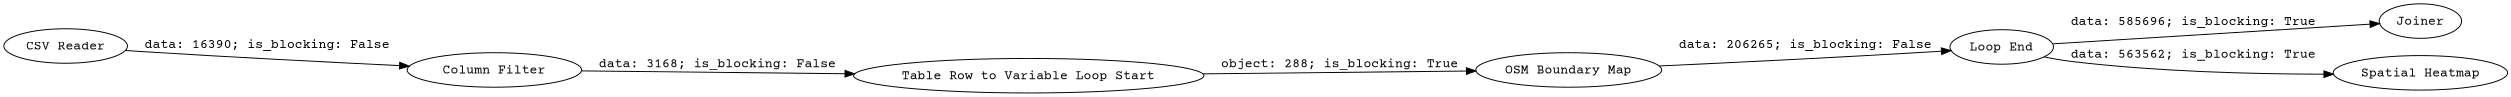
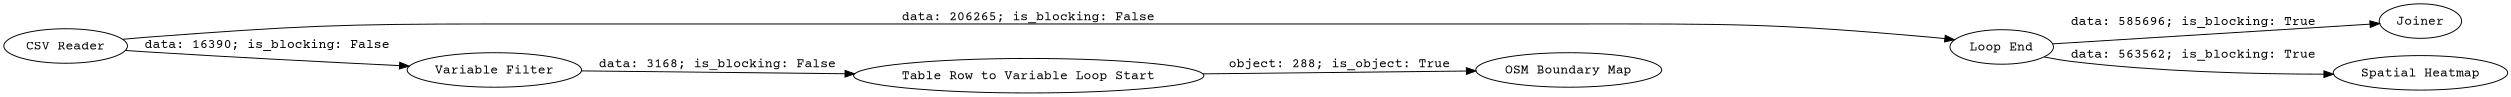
edge "OSM Boundary Map" -> "Loop End": now "CSV Reader" -> "Loop End"
edge "Table Row to Variable Loop Start" -> "OSM Boundary Map": label "object: 288; is_blocking: True" -> "object: 288; is_object: True"
node "Column Filter": label "Column Filter" -> "Variable Filter"
